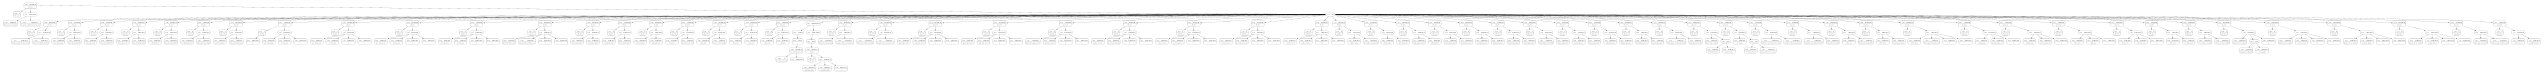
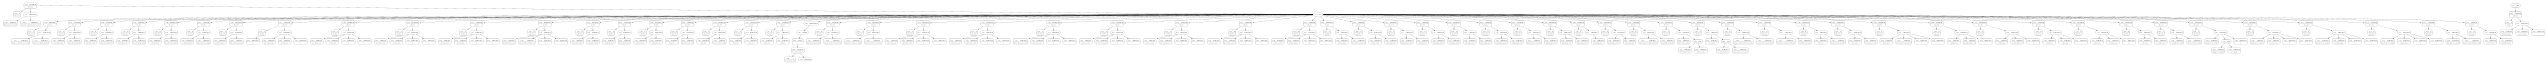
node "37495": removed
node "37602": removed
